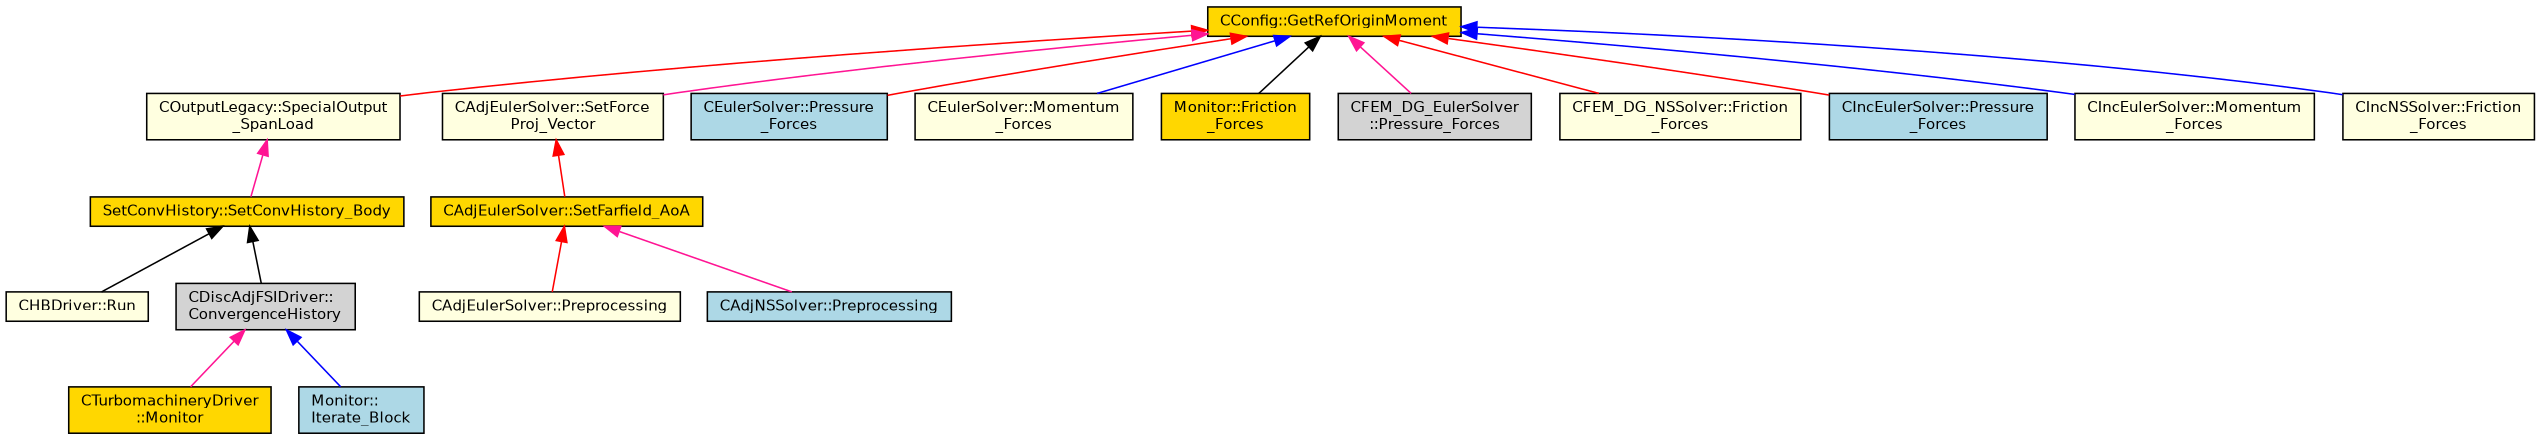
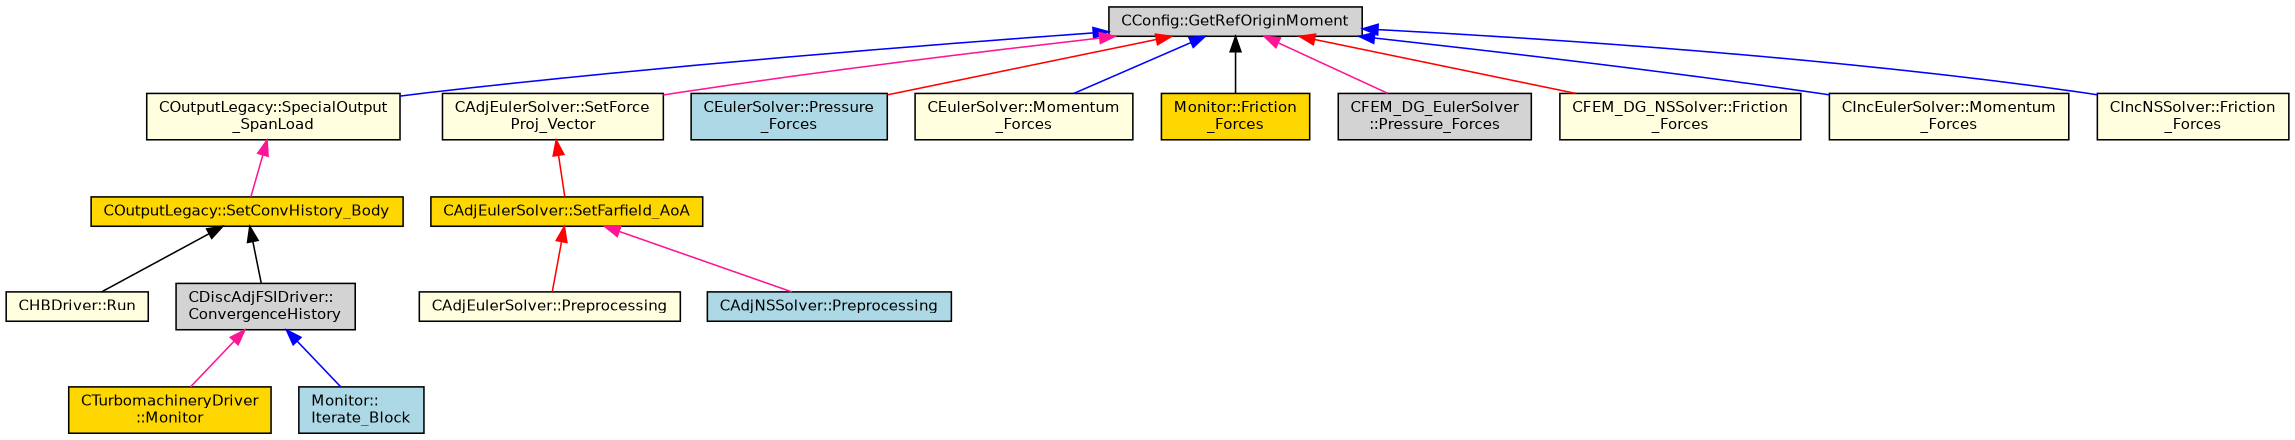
node "CConfig::GetRefOriginMoment": fillcolor gold -> lightgrey
edge "COutputLegacy::SpecialOutput _SpanLoad" -> "CConfig::GetRefOriginMoment": color red -> blue
node "CIncEulerSolver::Pressure _Forces": removed
node "SetConvHistory::SetConvHistory_Body": label "SetConvHistory::SetConvHistory_Body" -> "COutputLegacy::SetConvHistory_Body"
